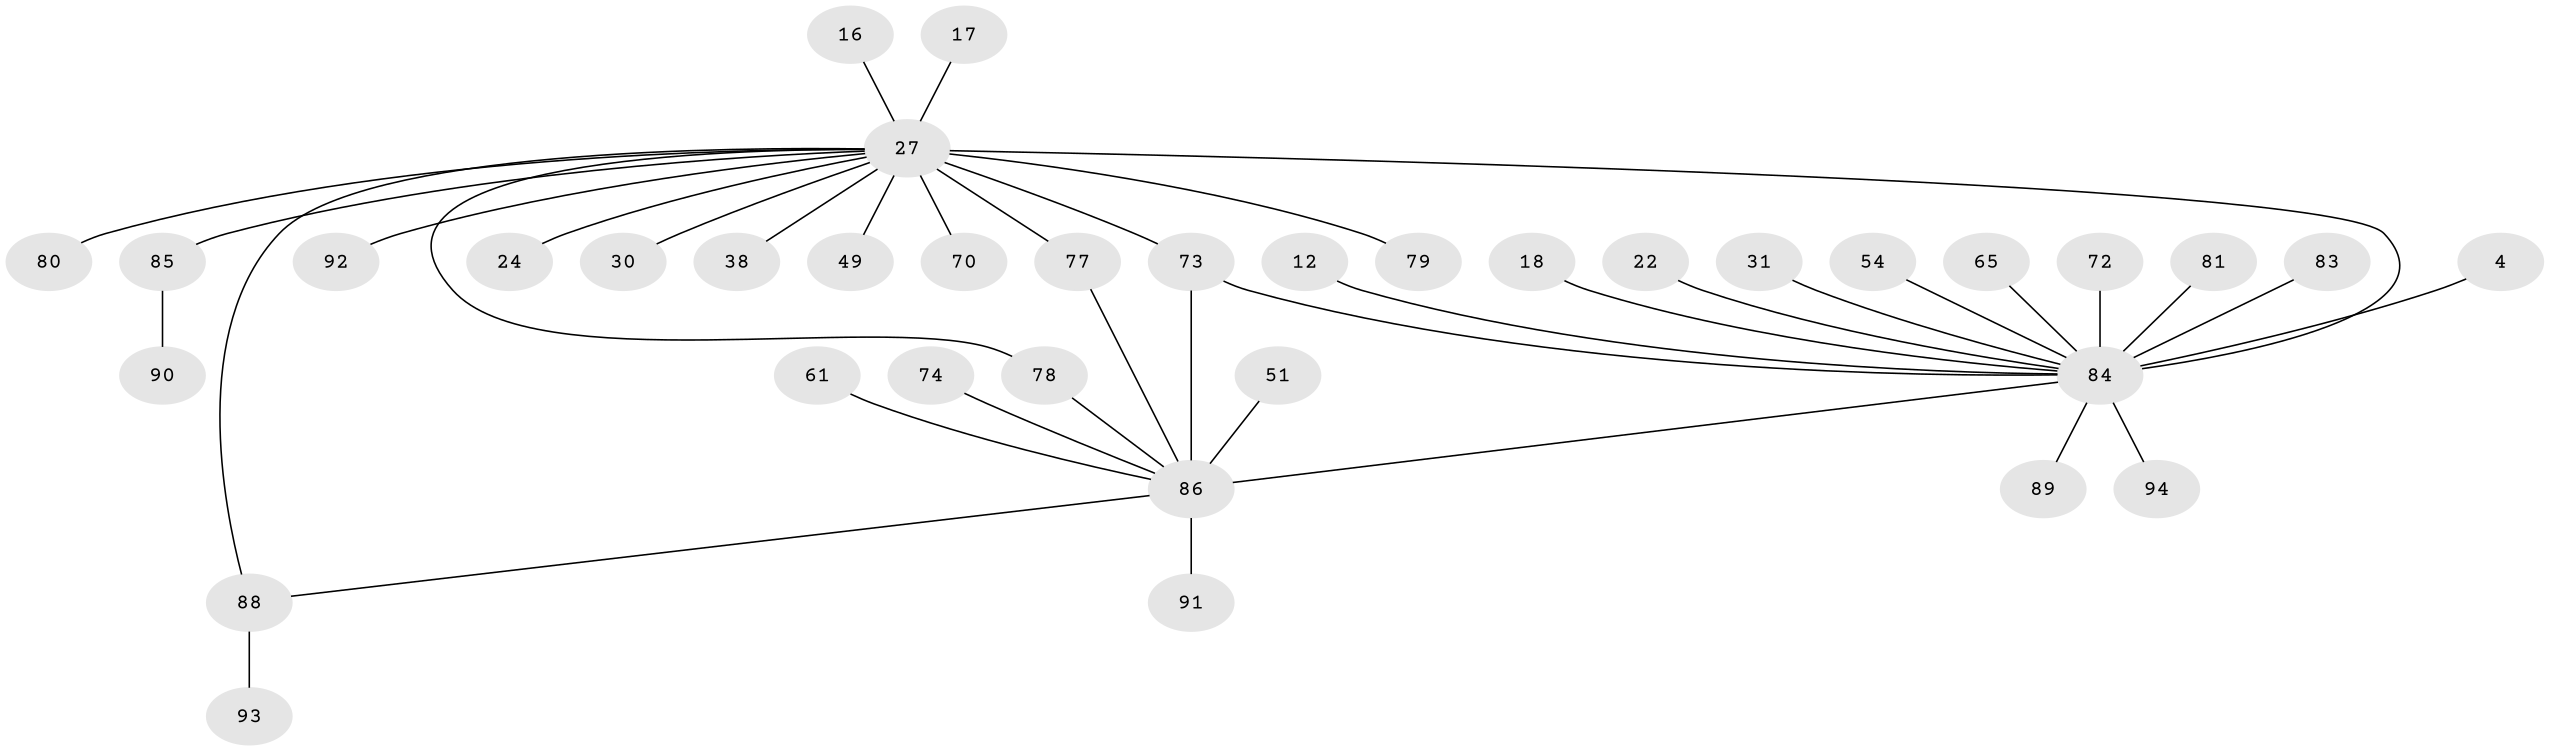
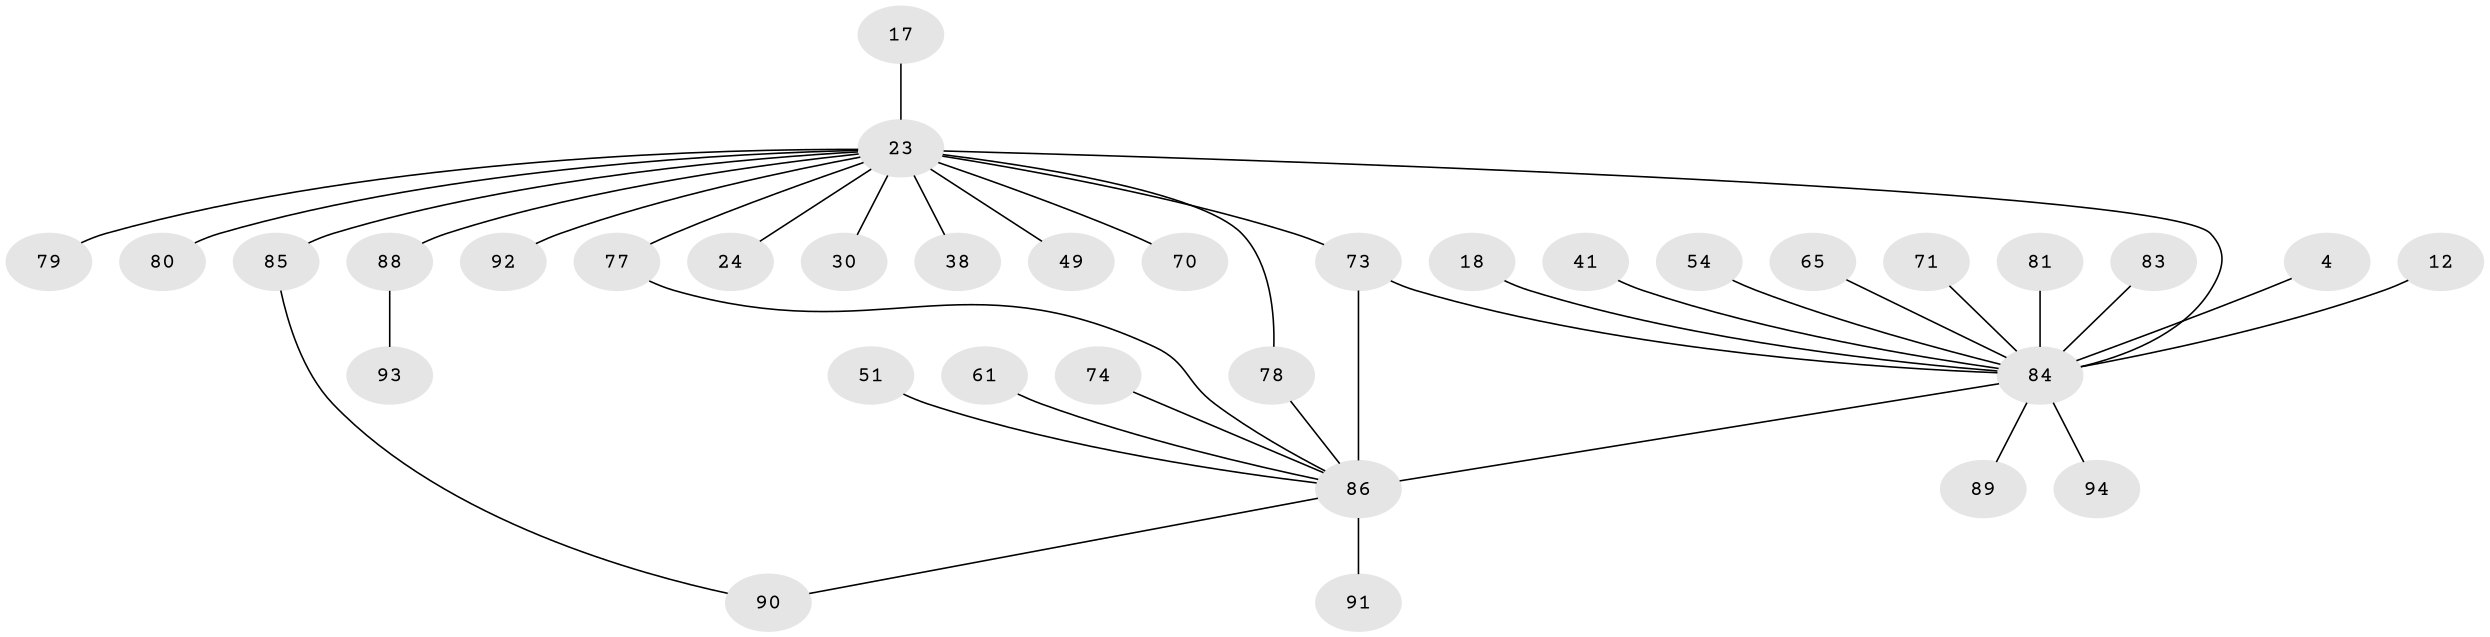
node "16": removed
node "27": label "27" -> "23"
node "22": removed
node "31": label "31" -> "41"
node "72": label "72" -> "71"
edge "86" -- "88": now "86" -- "90"
